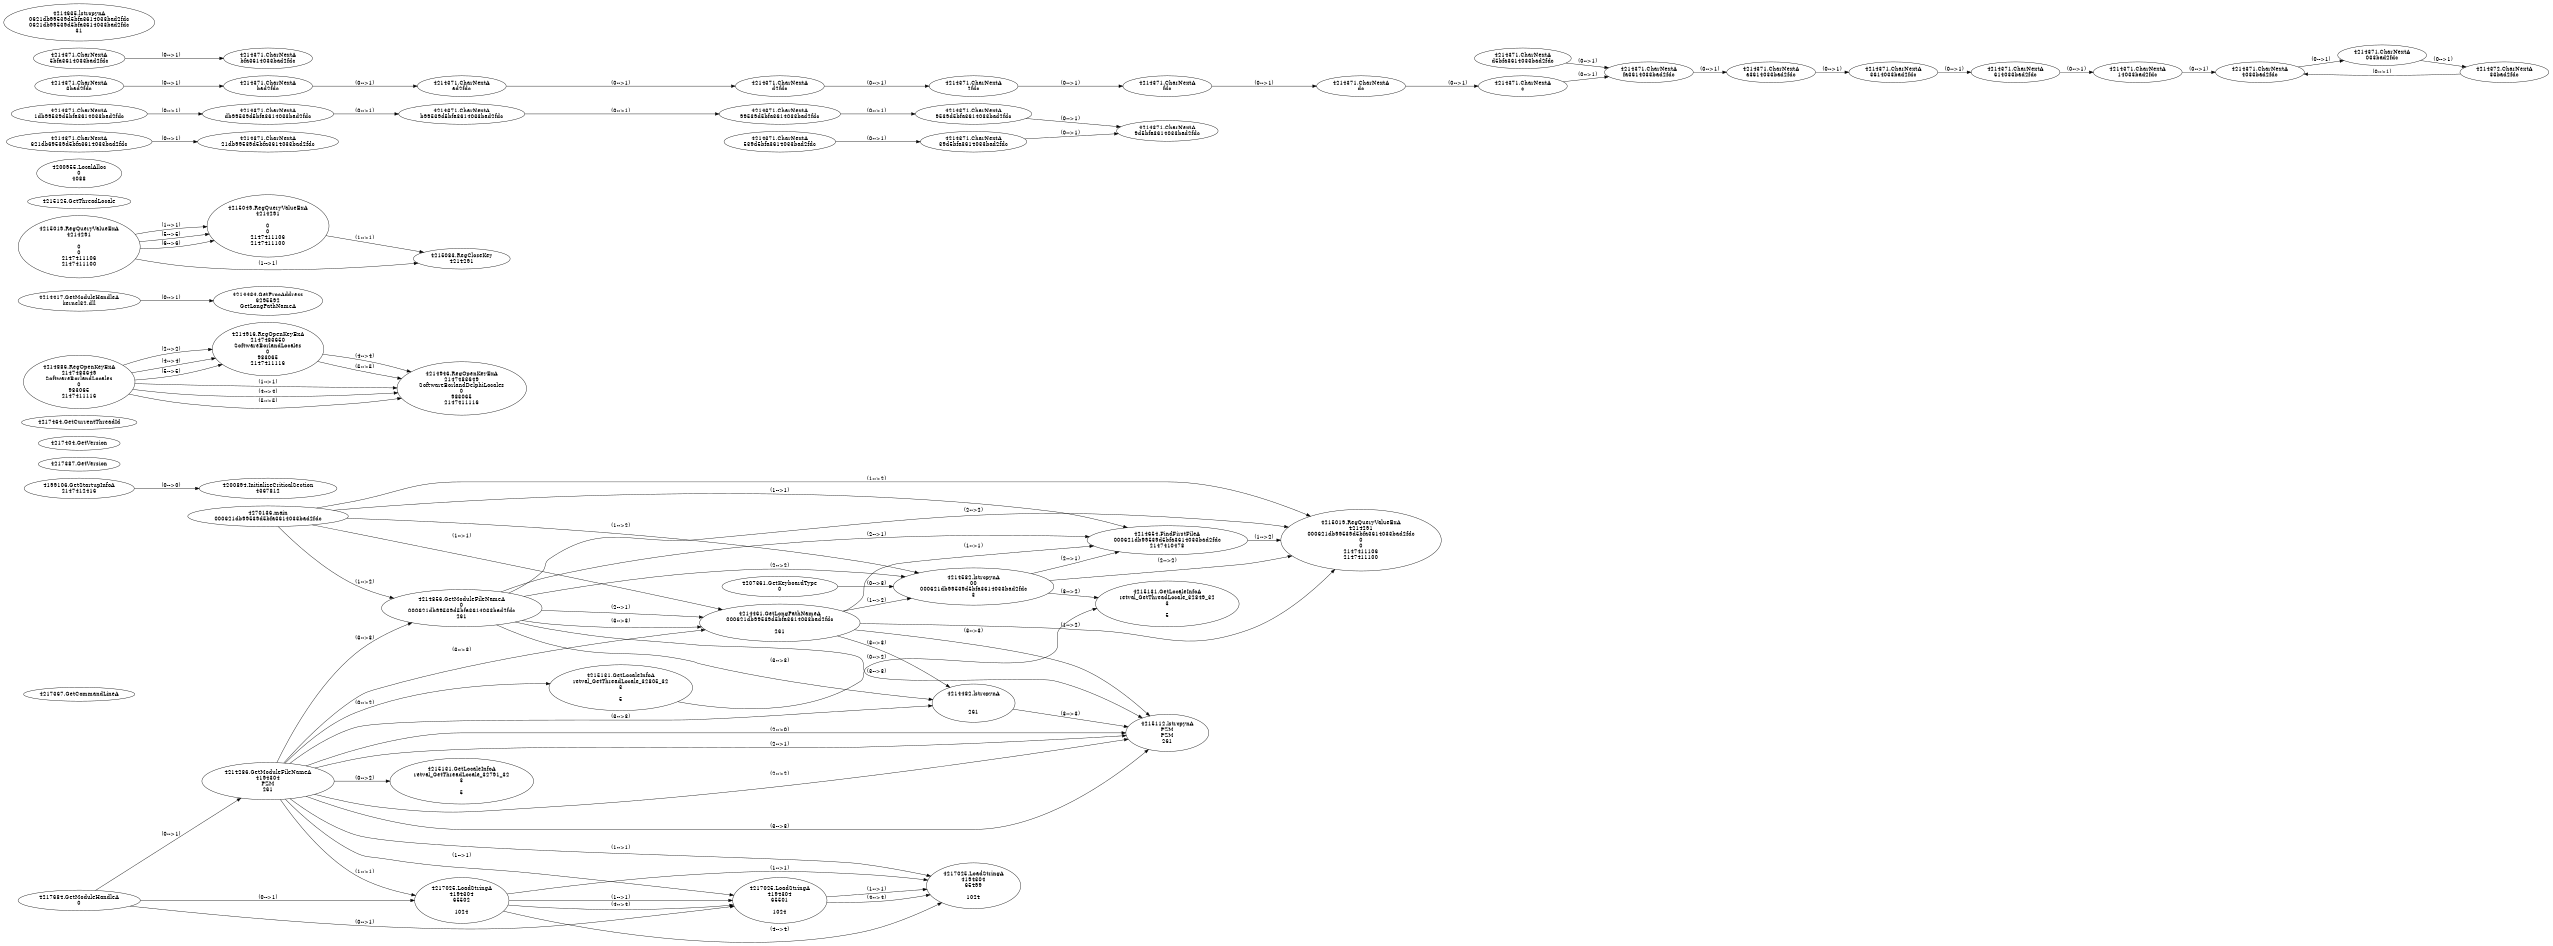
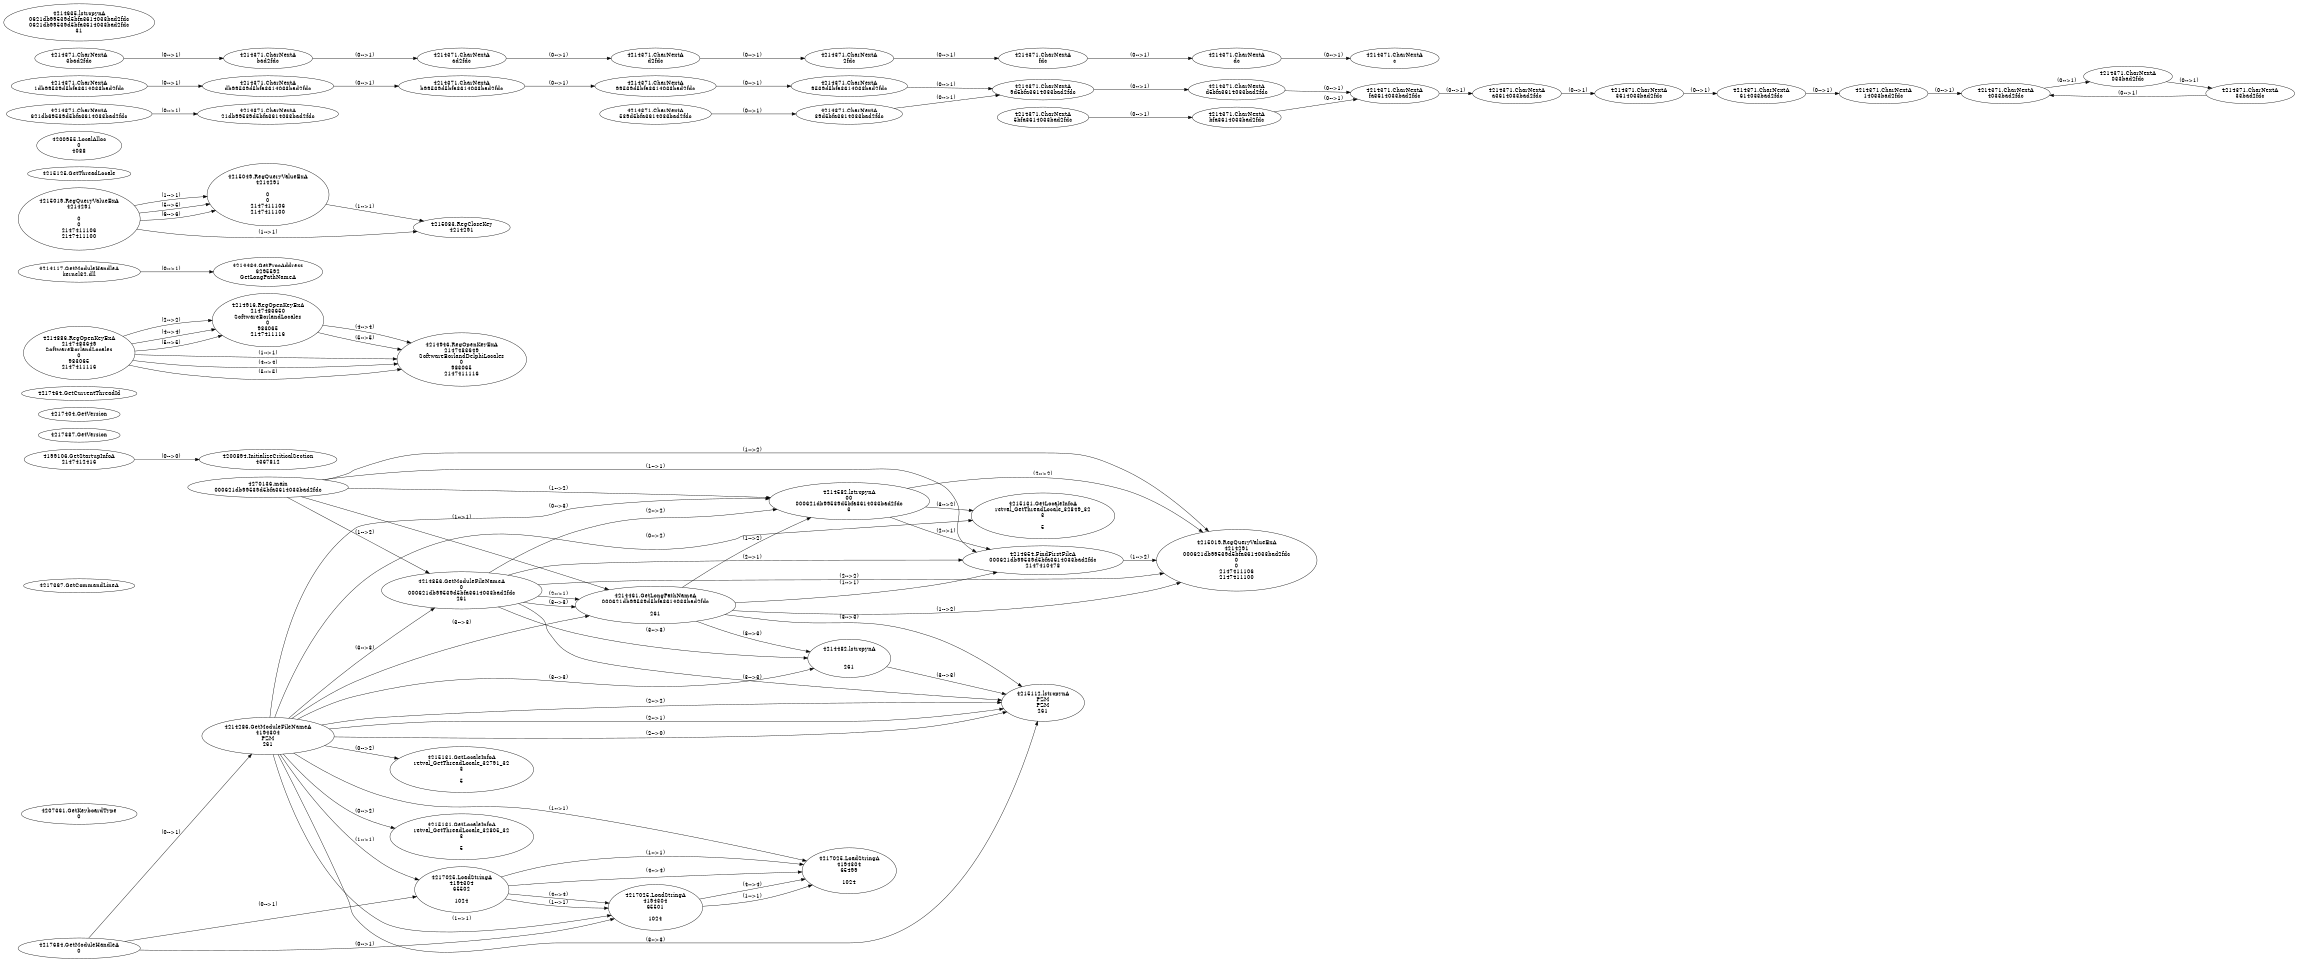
node "4214372.CharNextA 33bad2fdc": label "4214372.CharNextA 33bad2fdc" -> "4214371.CharNextA 33bad2fdc"
edge "4214371.CharNextA c" -> "4214371.CharNextA fa3614033bad2fdc": now "4214371.CharNextA bfa3614033bad2fdc" -> "4214371.CharNextA fa3614033bad2fdc"
edge "4214371.CharNextA 9d5bfa3614033bad2fdc" -> "4214371.CharNextA d5bfa3614033bad2fdc": added, label "(0-->1)"
node "4214417.GetModuleHandleA kernel32.dll": label "4214417.GetModuleHandleA kernel32.dll" -> "4214117.GetModuleHandleA kernel32.dll"
edge "4207361.GetKeyboardType 0" -> "4214582.lstrcpynA 00 000621db99539d5bfa3614033bad2fdc 3": now "4214286.GetModuleFileNameA 4194304 PZM 261" -> "4214582.lstrcpynA 00 000621db99539d5bfa3614033bad2fdc 3"
edge "4215131.GetLocaleInfoA retval_GetThreadLocale_32805_32 3 5" -> "4215131.GetLocaleInfoA retval_GetThreadLocale_32849_32 3 5": now "4214286.GetModuleFileNameA 4194304 PZM 261" -> "4215131.GetLocaleInfoA retval_GetThreadLocale_32849_32 3 5"
